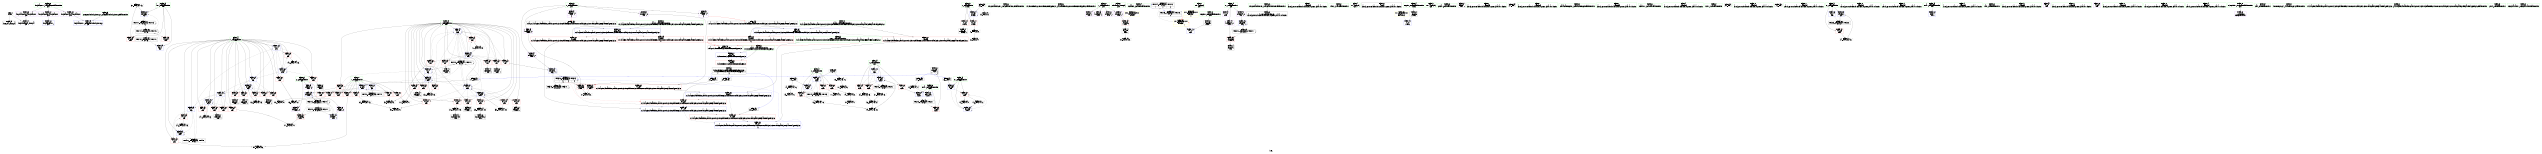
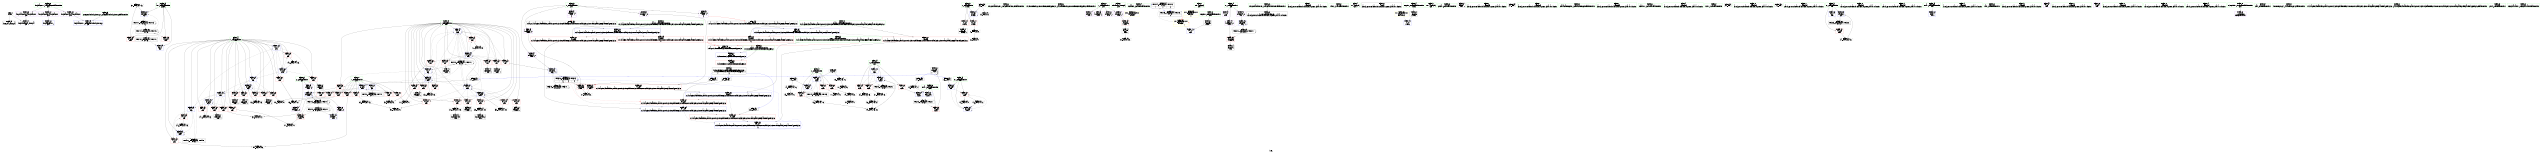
node "NodeID: 48": text "main" -> "typeEOS"
node "NodeID: 280": added
